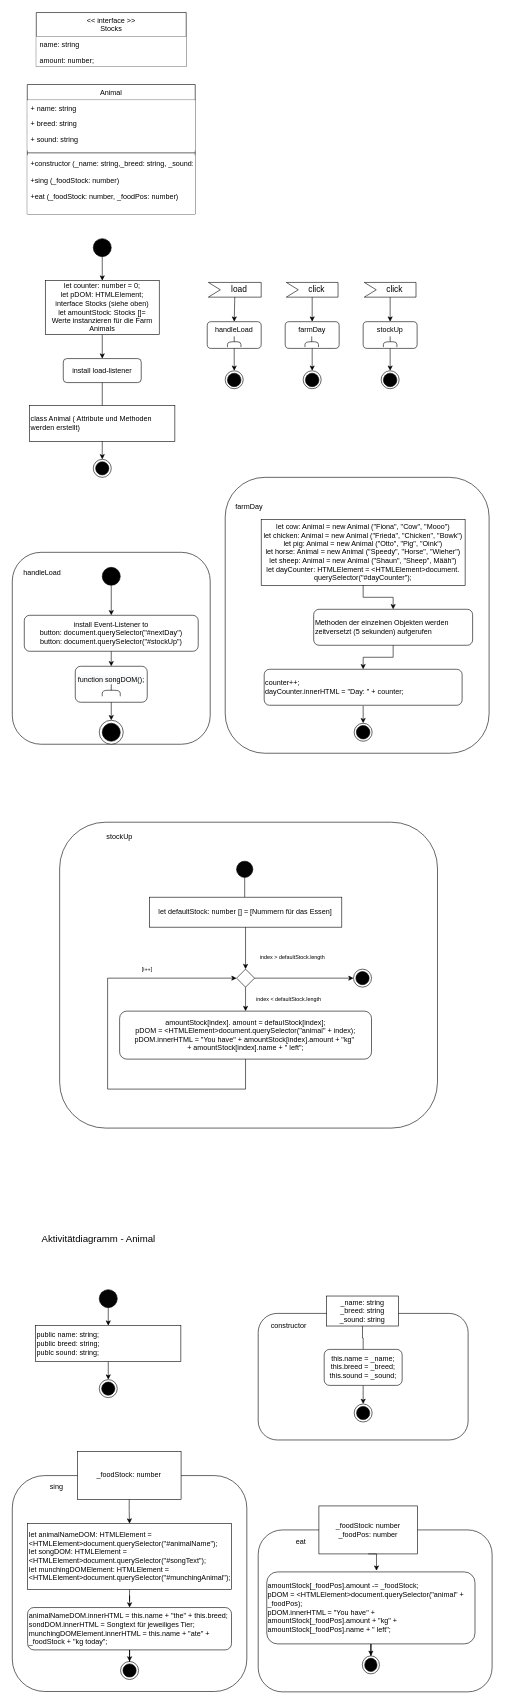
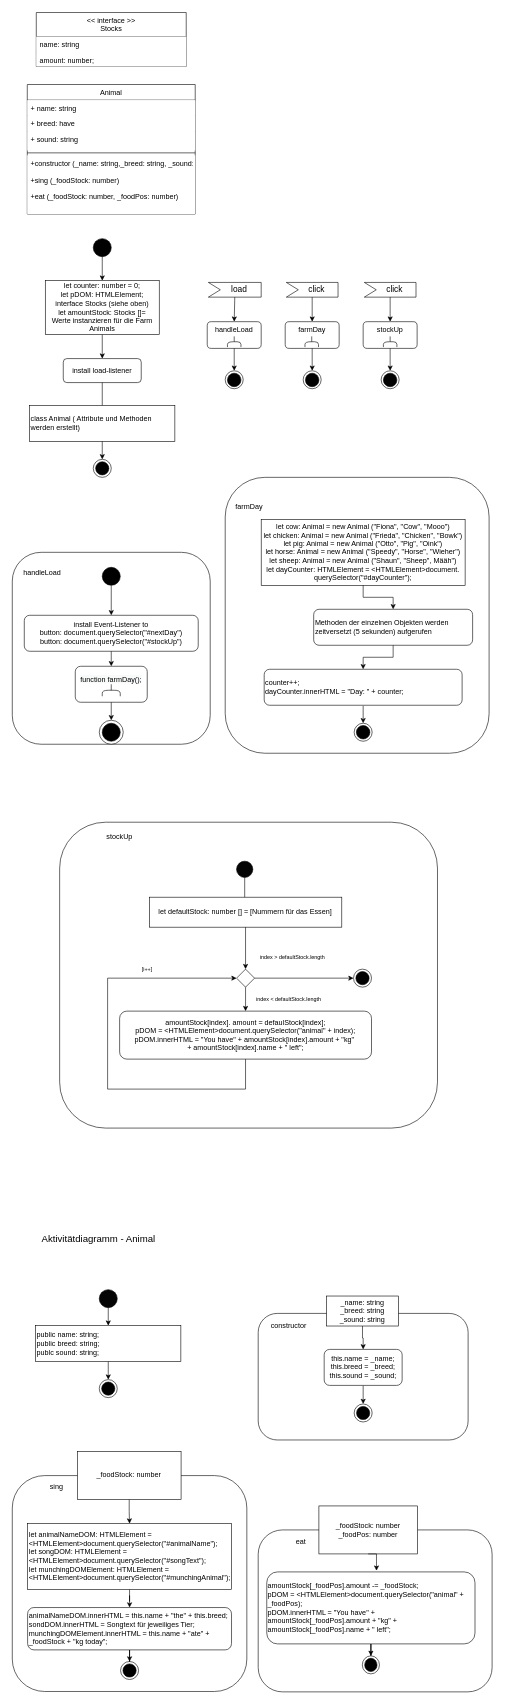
node "+ breed: string": label "+ breed: string" -> "+ breed: have"
node "function songDOM();": label "function songDOM();" -> "function farmDay();"
edge "_name: string _breed: string _sound: string" -- "this.name = _name; this.breed = _breed; this.sound = _sound;": arrowhead none -> classic
